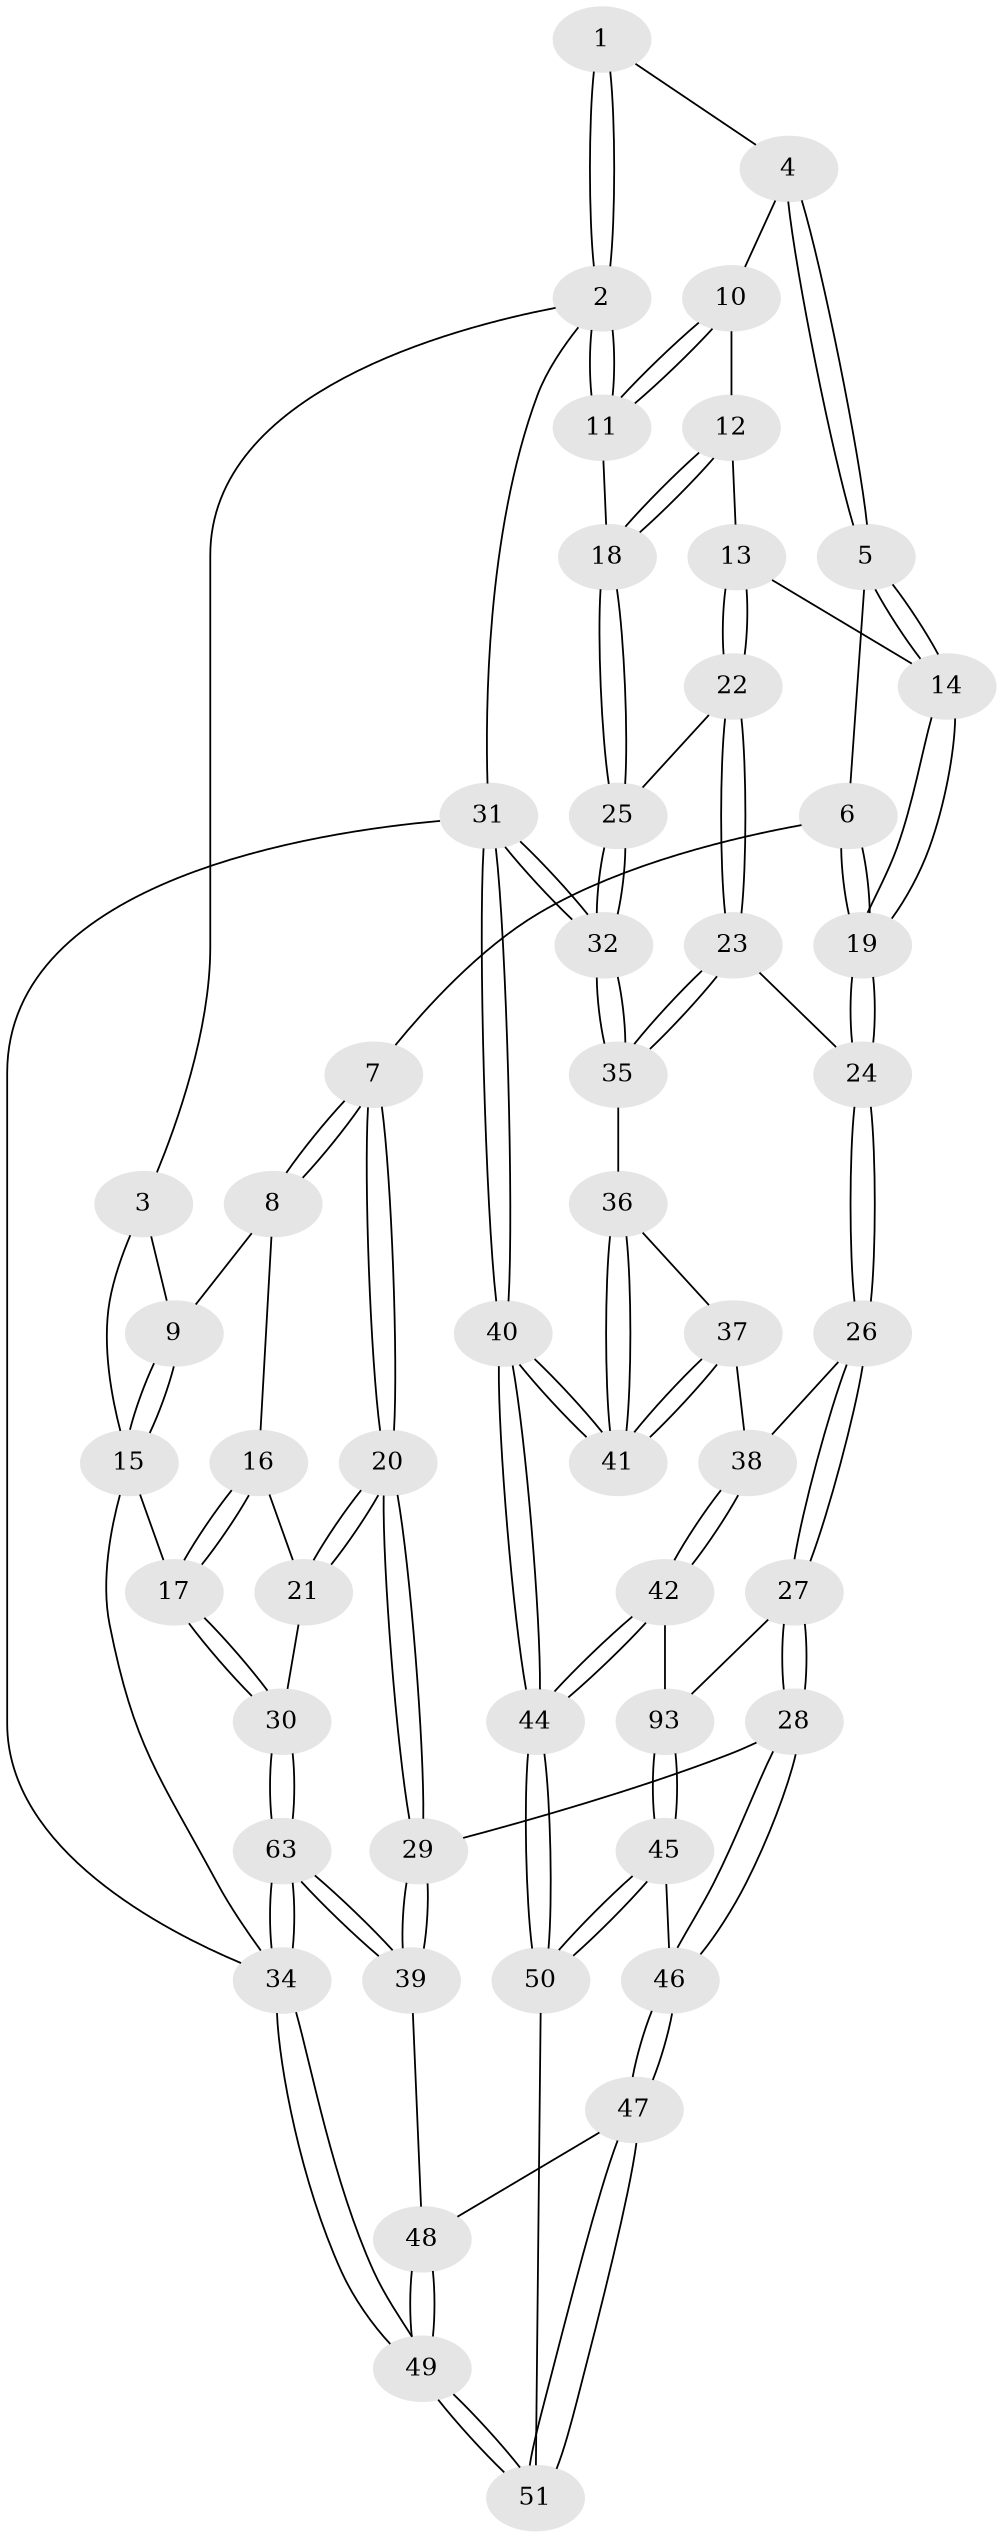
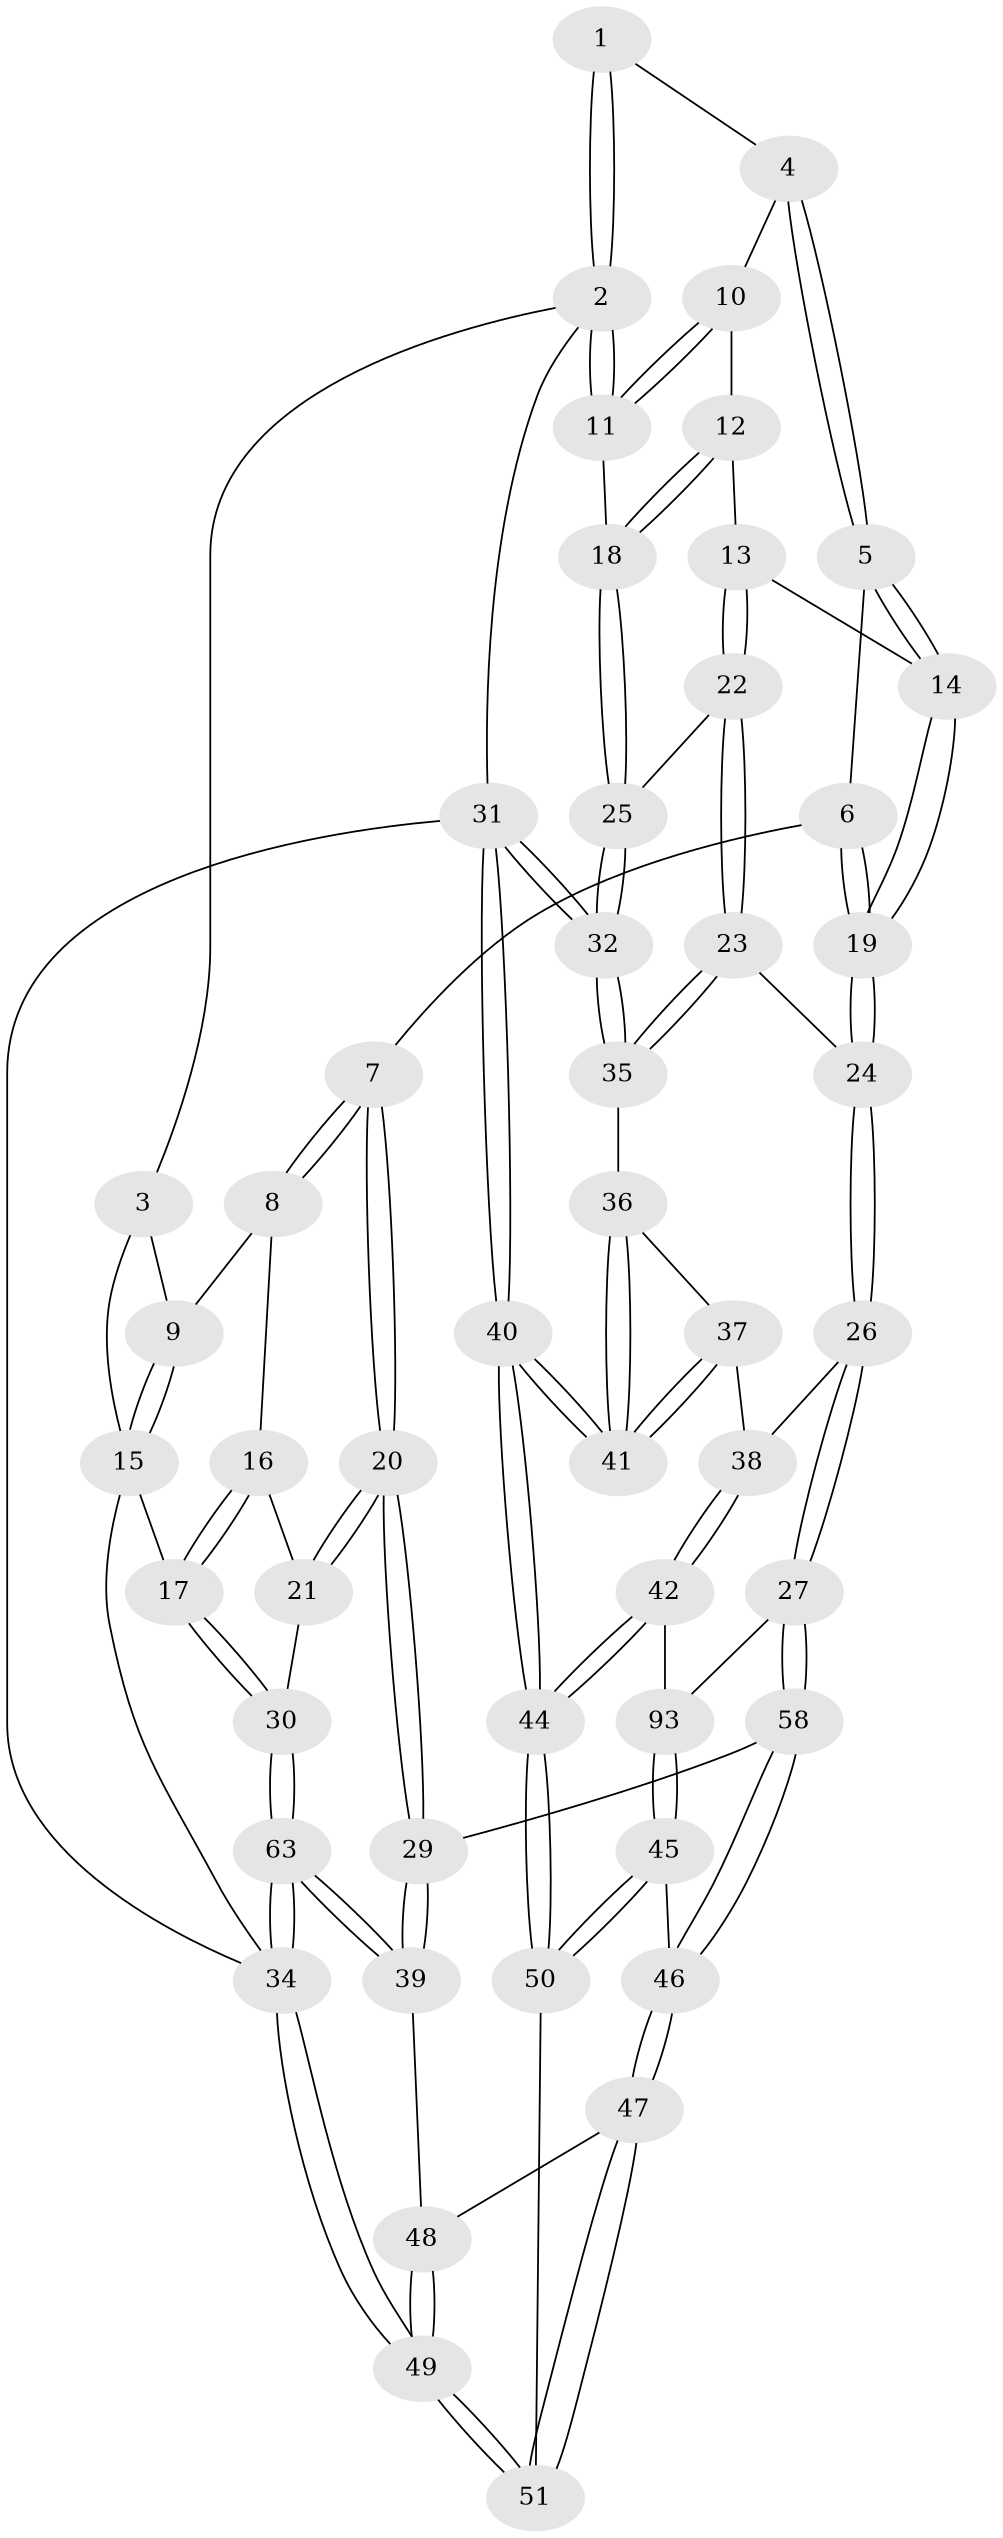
node "28": label "28" -> "58"
